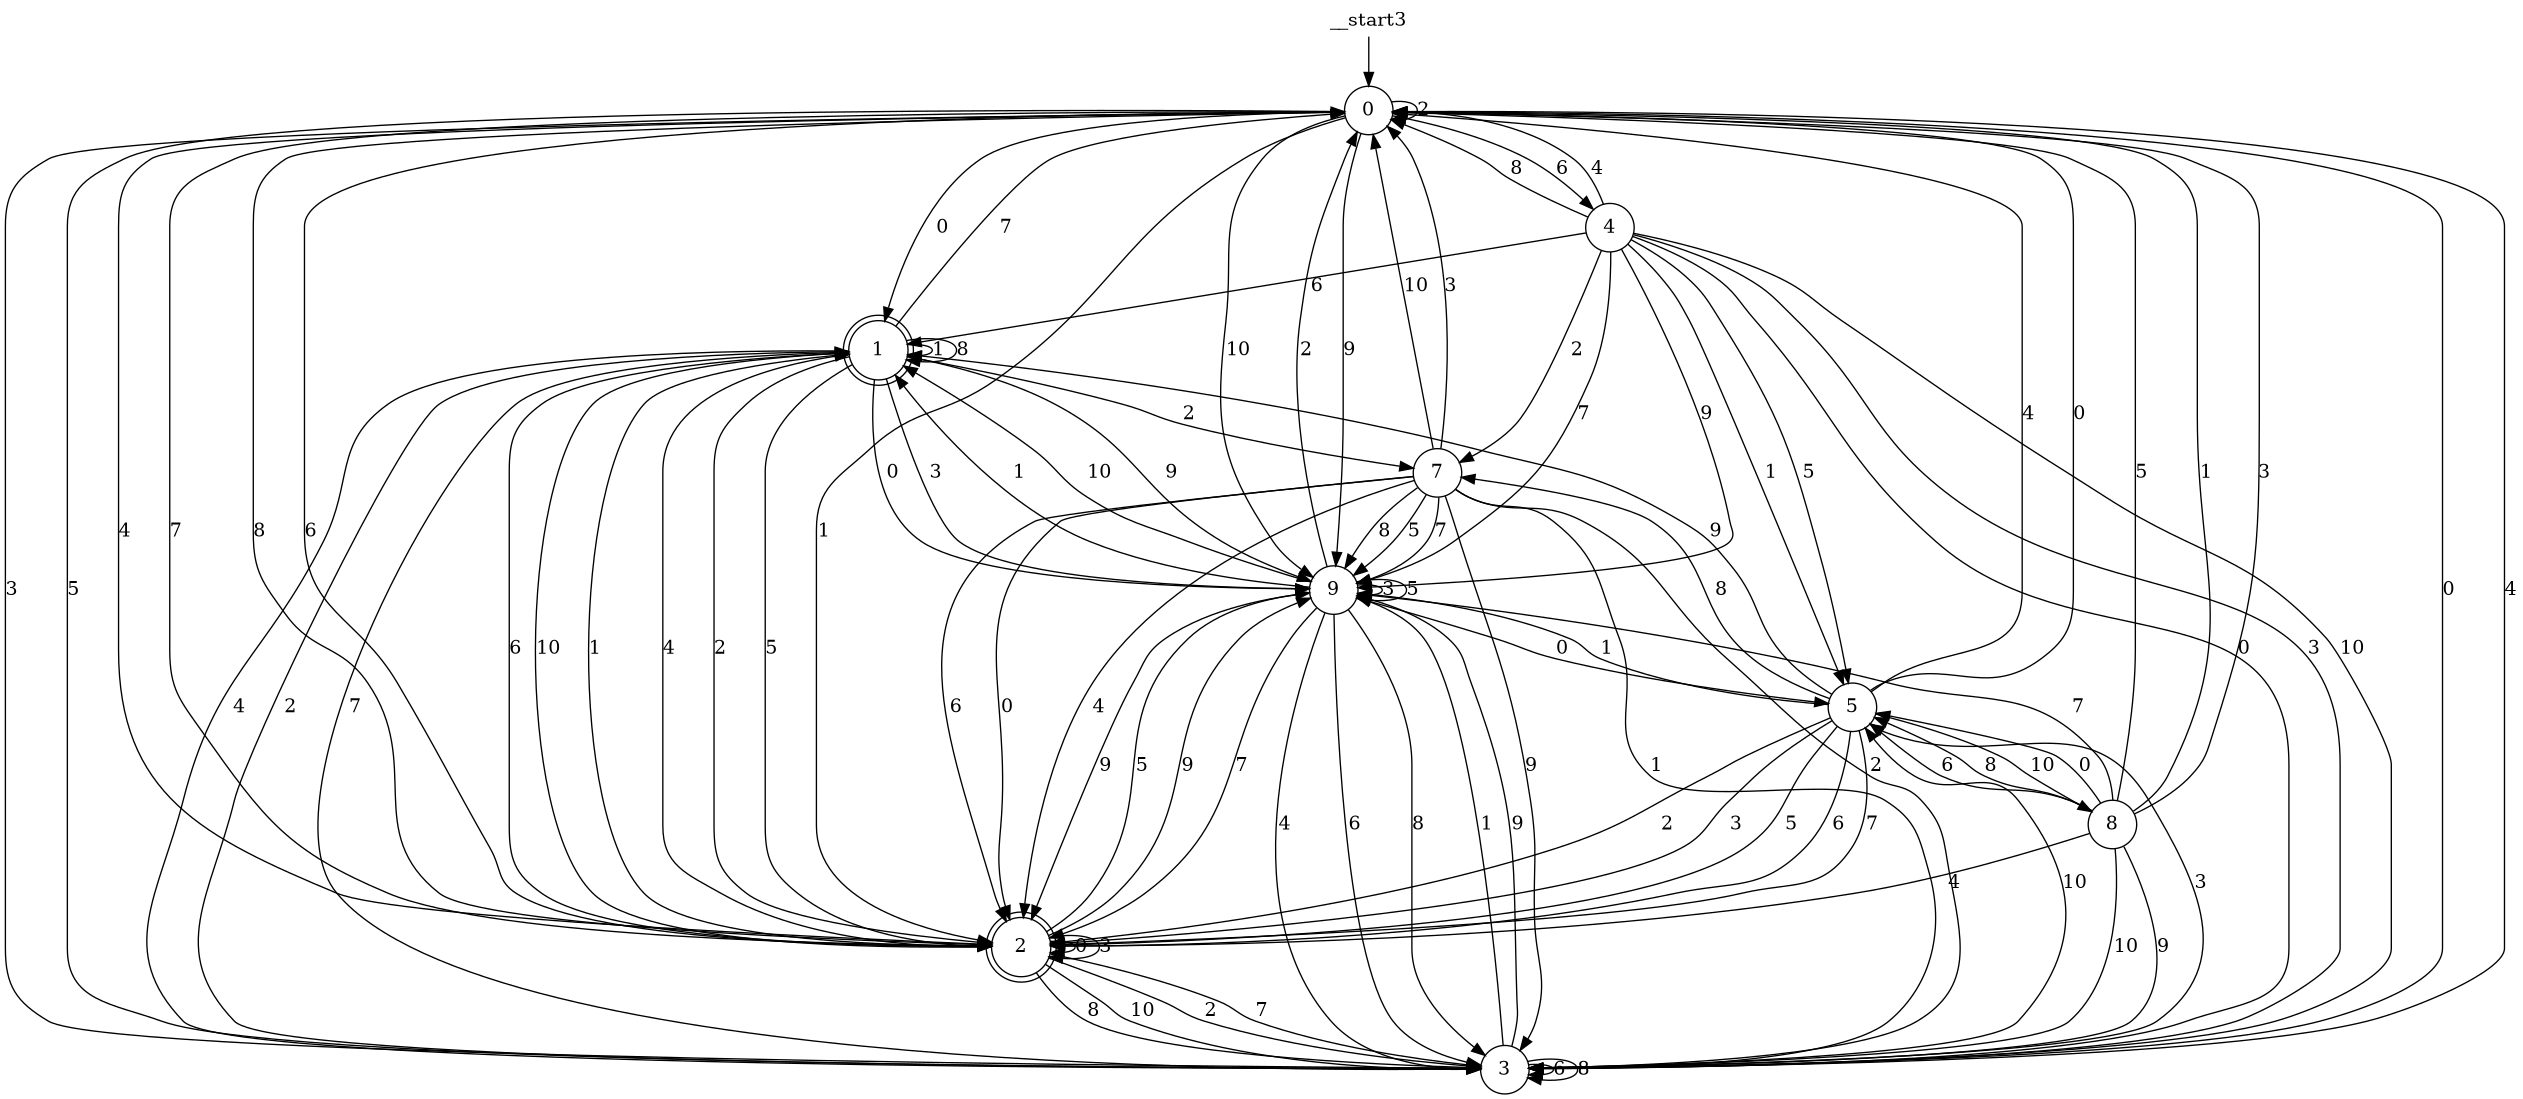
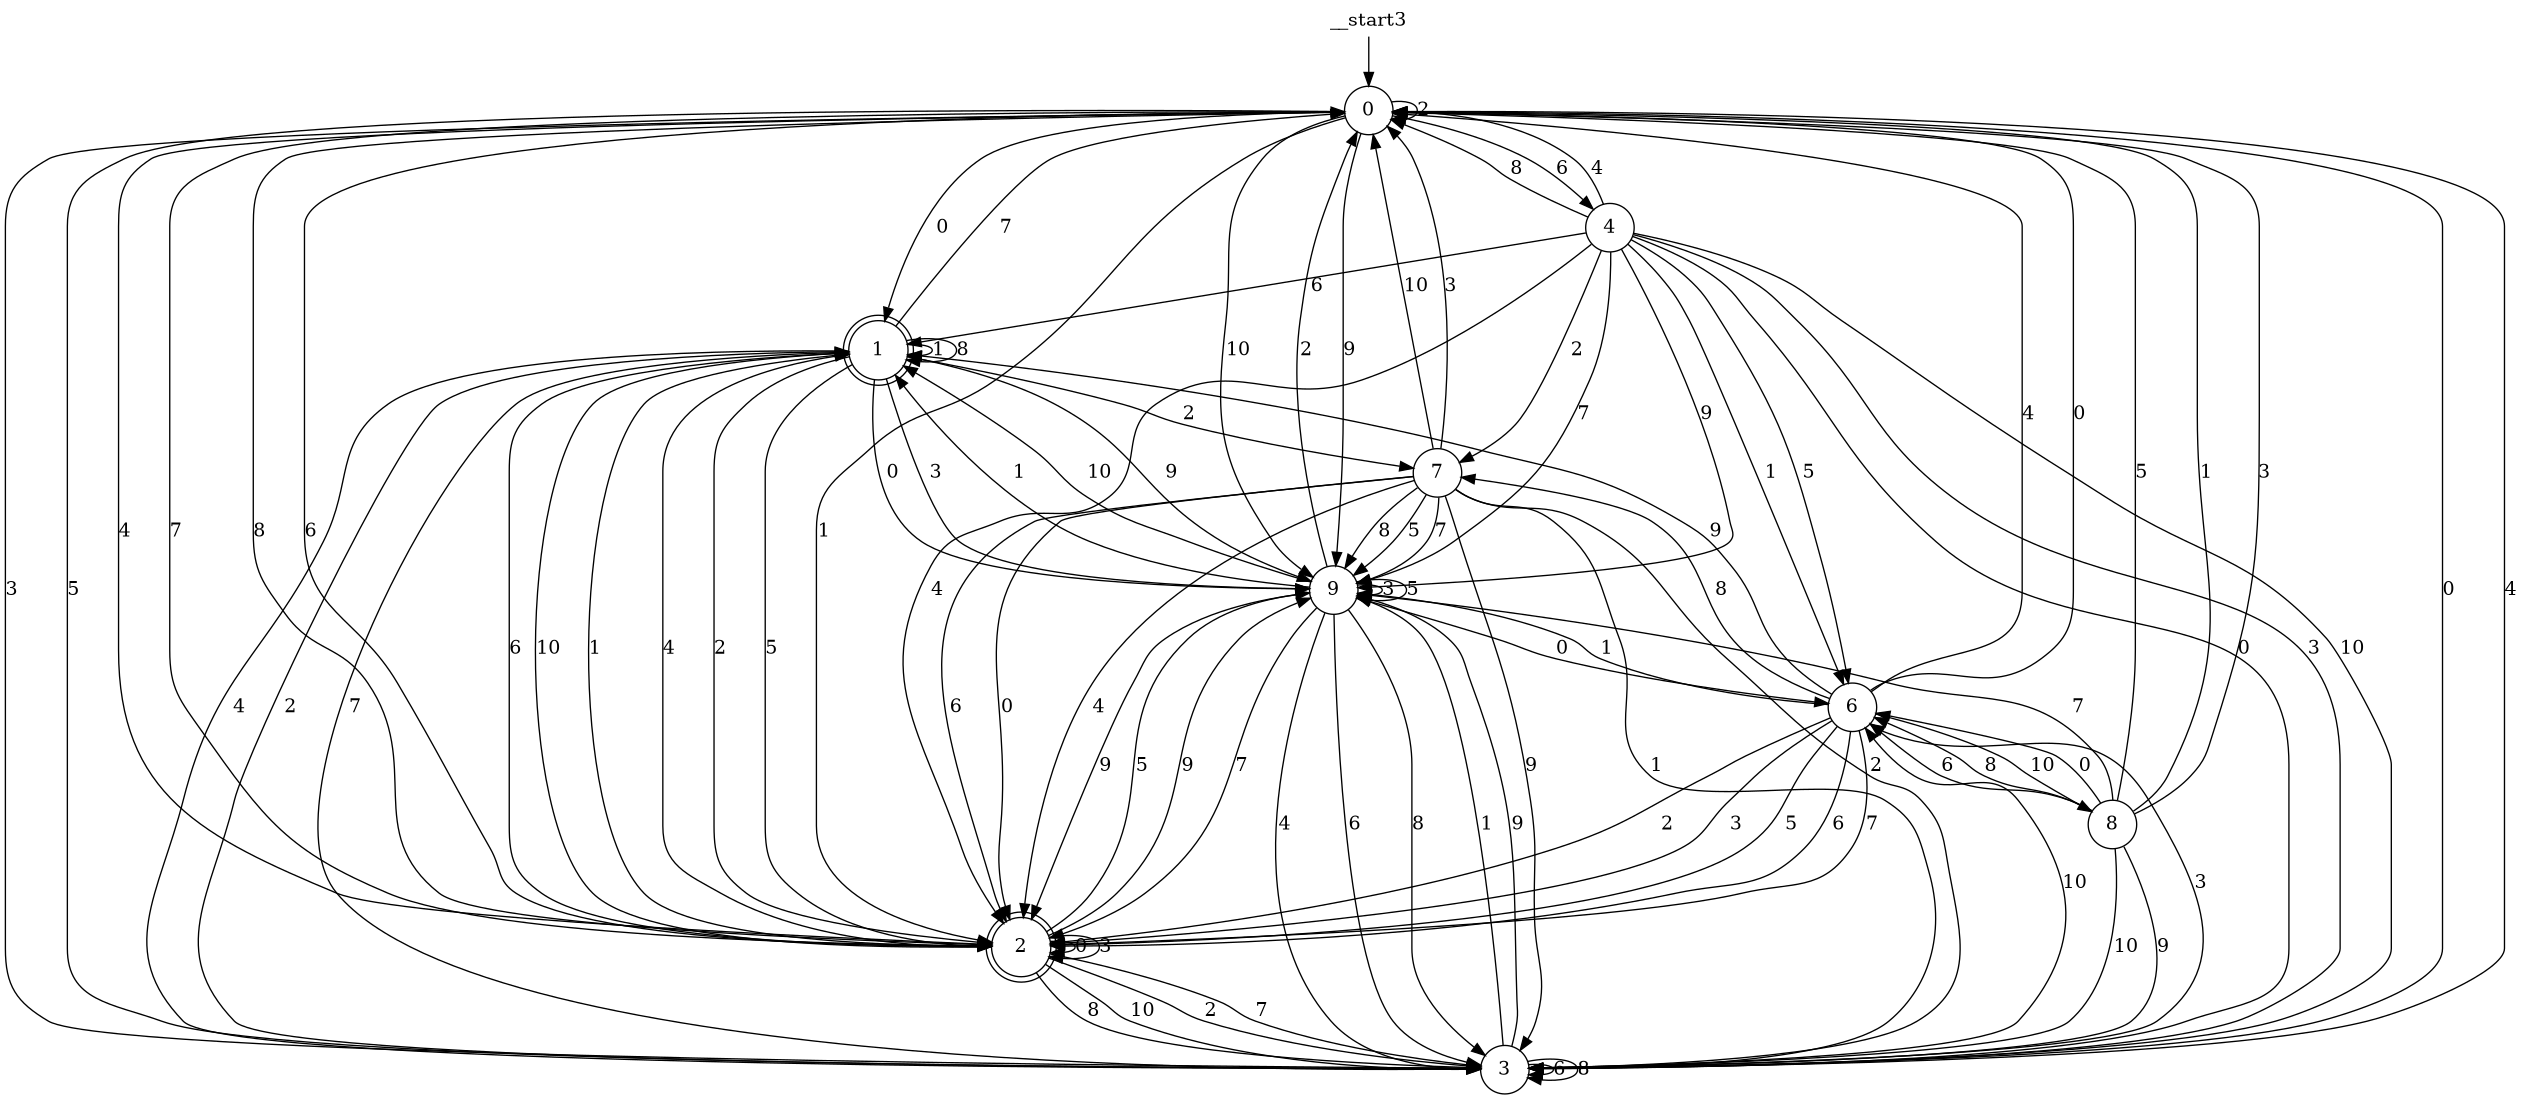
node "5": label "5" -> "6"
edge "8" -> "2": now "4" -> "2"
